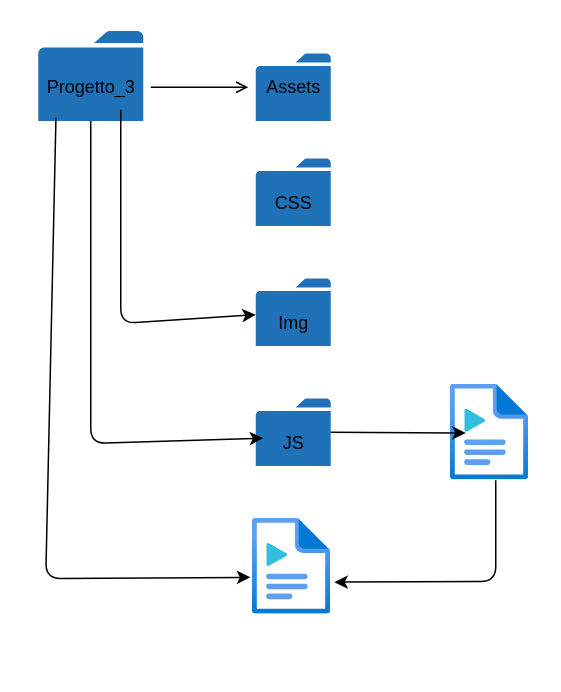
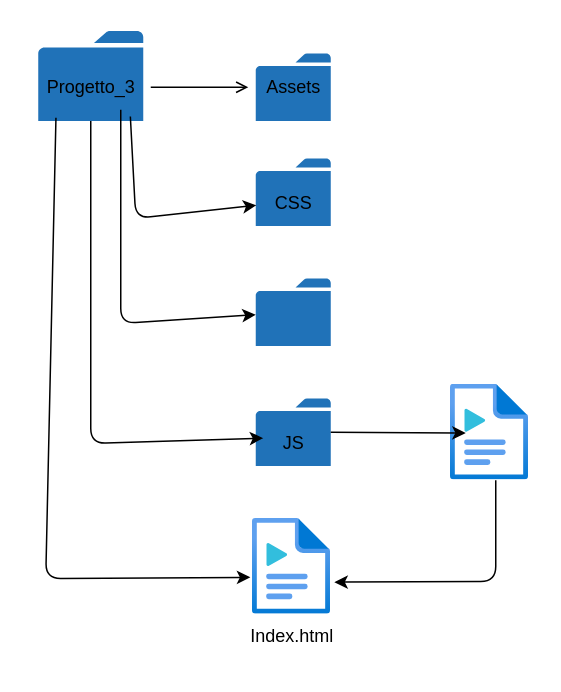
edge "Progetto_3" -> "CSS": added
node "Img": removed
node "Index.html": added
